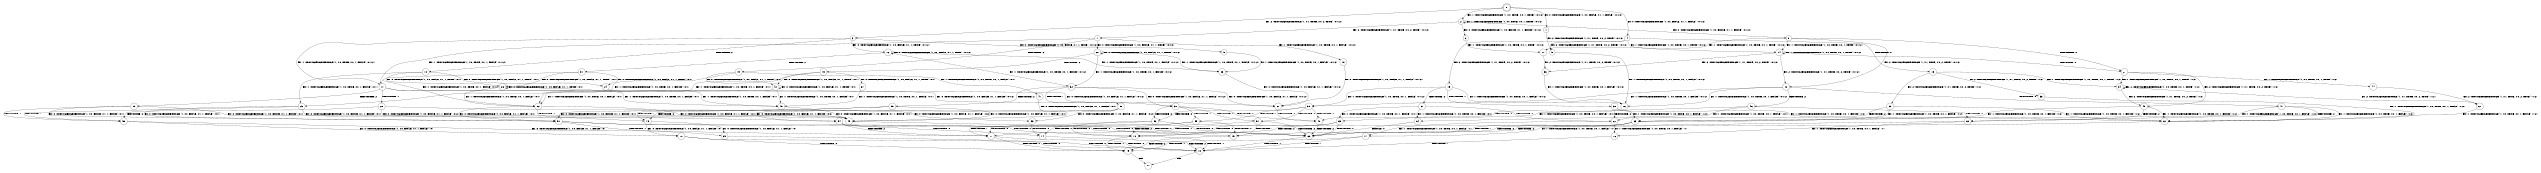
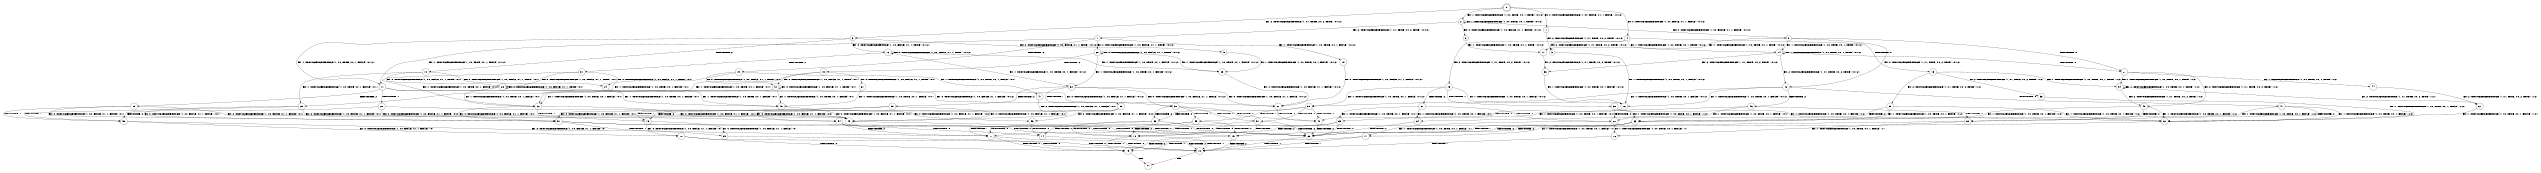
edge "64" -> "66": label "BRANCH !0" -> "TERMINATE !0"
edge "75" -> "78": added, label "TERMINATE !2"
